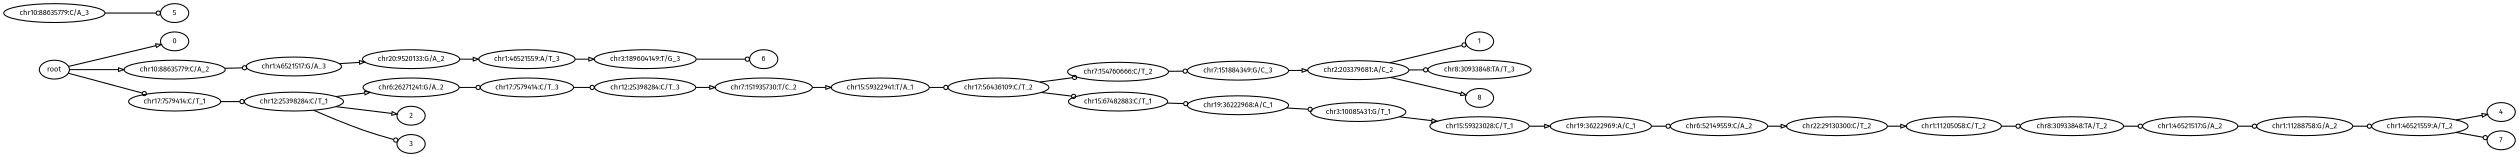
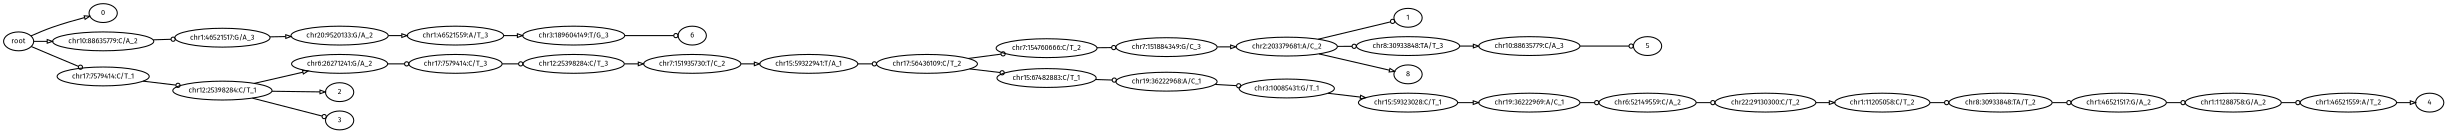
edge "chr8:30933848:TA/T_3" -> "chr10:88635779:C/A_3": added
edge "chr6:52149559:C/A_2" -> "chr22:29130300:C/T_2": arrowhead onormal -> odot
node "7": removed
